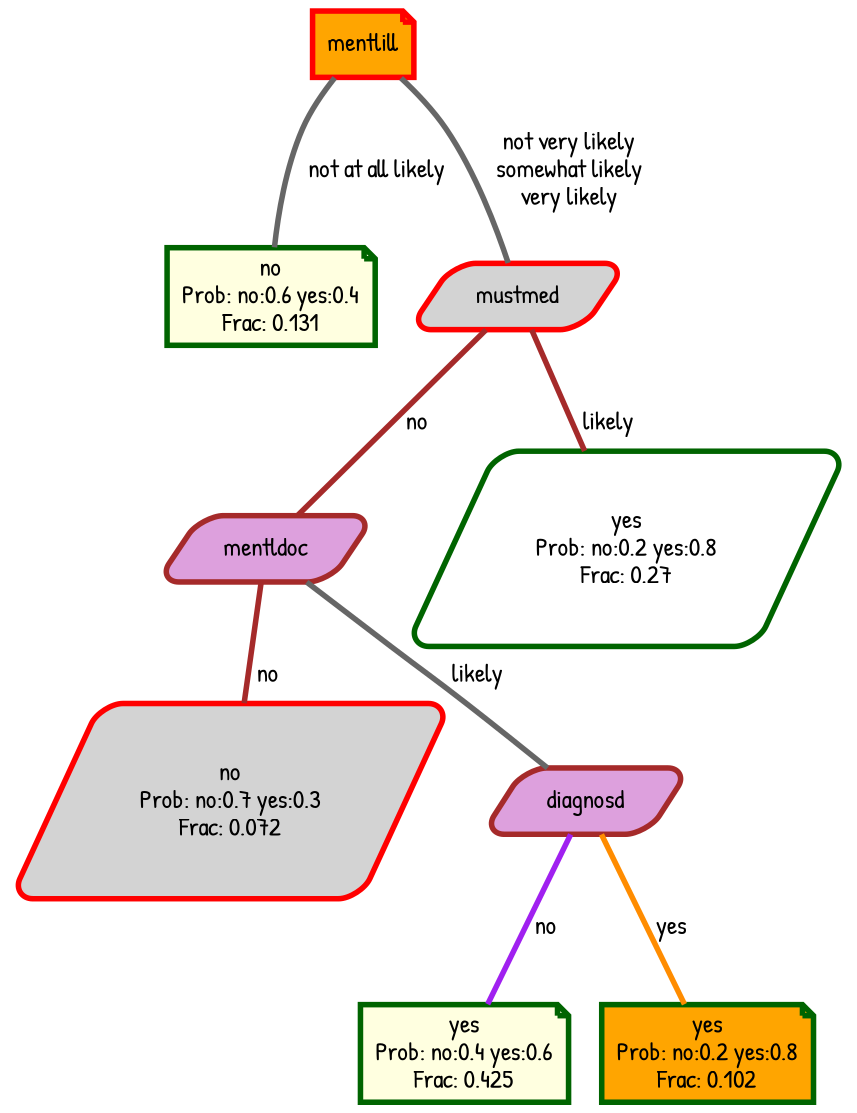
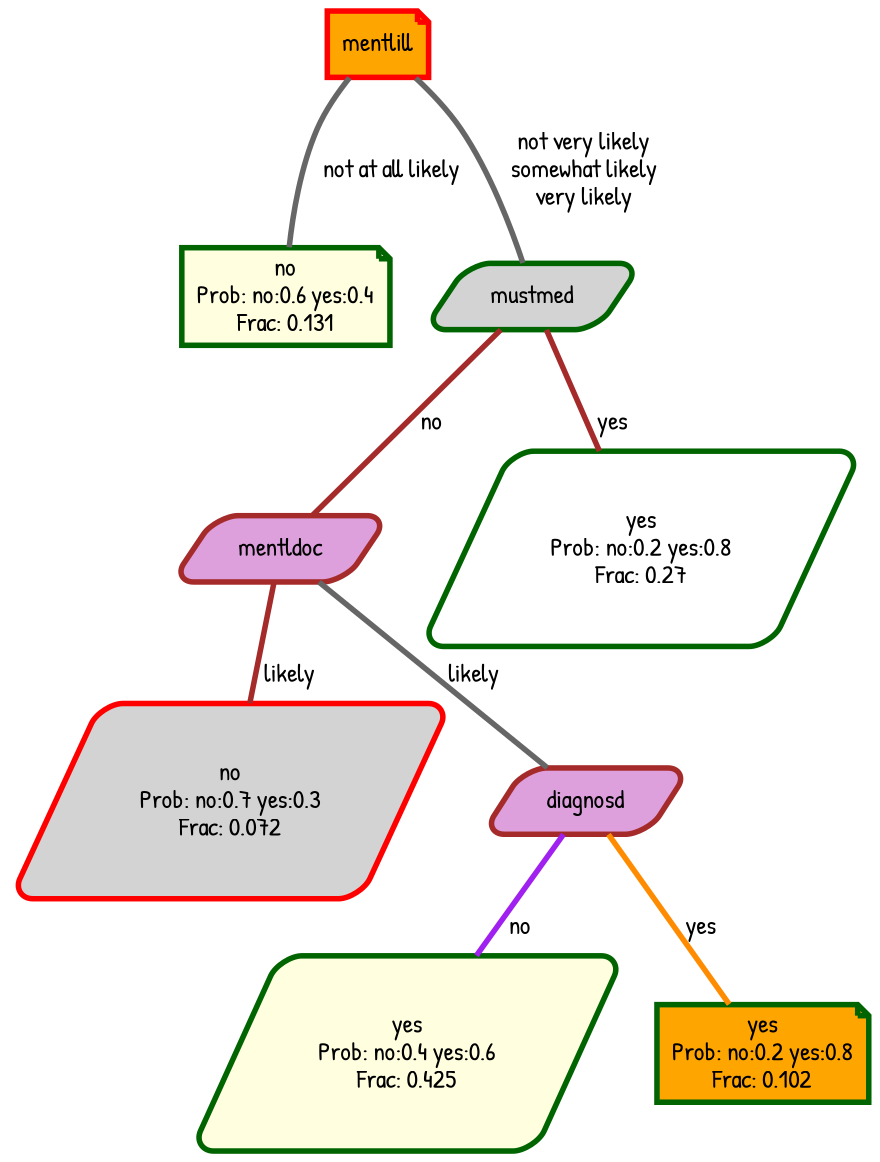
node "mustmed": color red -> darkgreen
edge "mustmed" -- "yes Prob: no:0.2 yes:0.8 Frac: 0.27": label " likely" -> " yes"
edge "mentldoc" -- "no Prob: no:0.7 yes:0.3 Frac: 0.072": label " no" -> " likely"
node "yes Prob: no:0.4 yes:0.6 Frac: 0.425": shape note -> parallelogram
